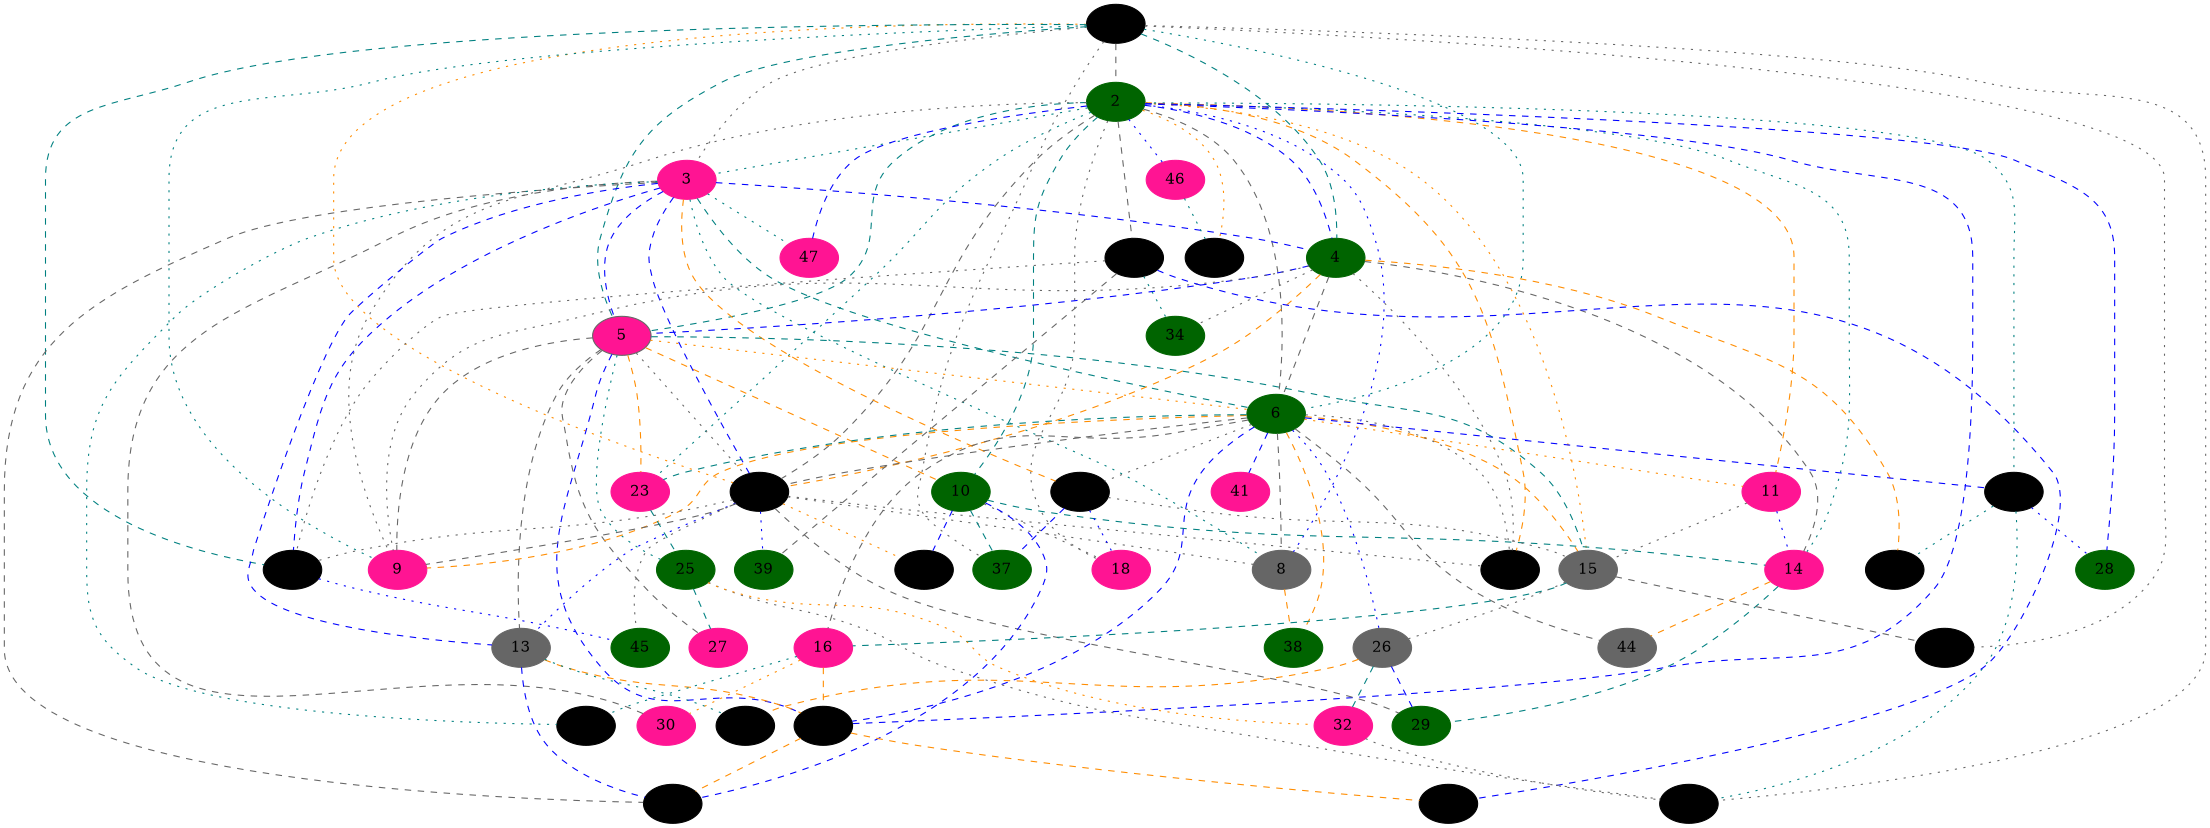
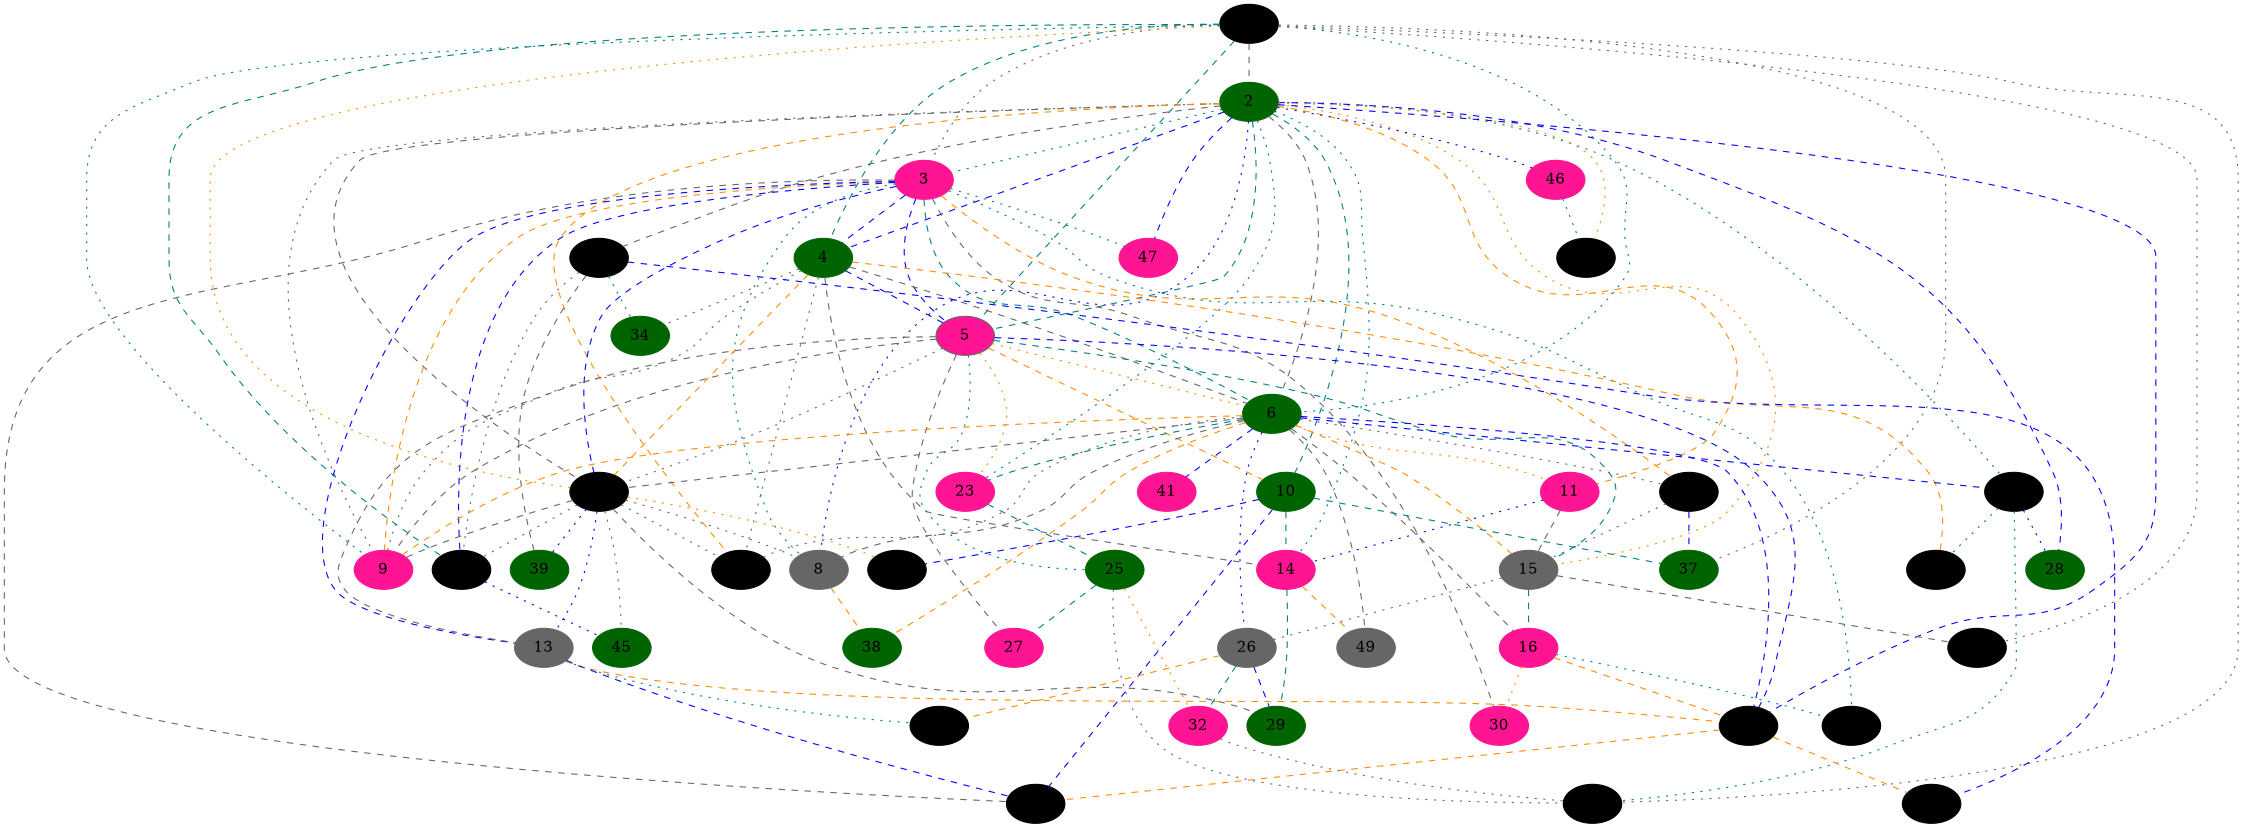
edge "3" -- "9": added
edge "5" -- "23": style dashed -> dotted
edge "11" -- "15": style dotted -> dashed
node "18": removed
node "44": label "44" -> "49"
